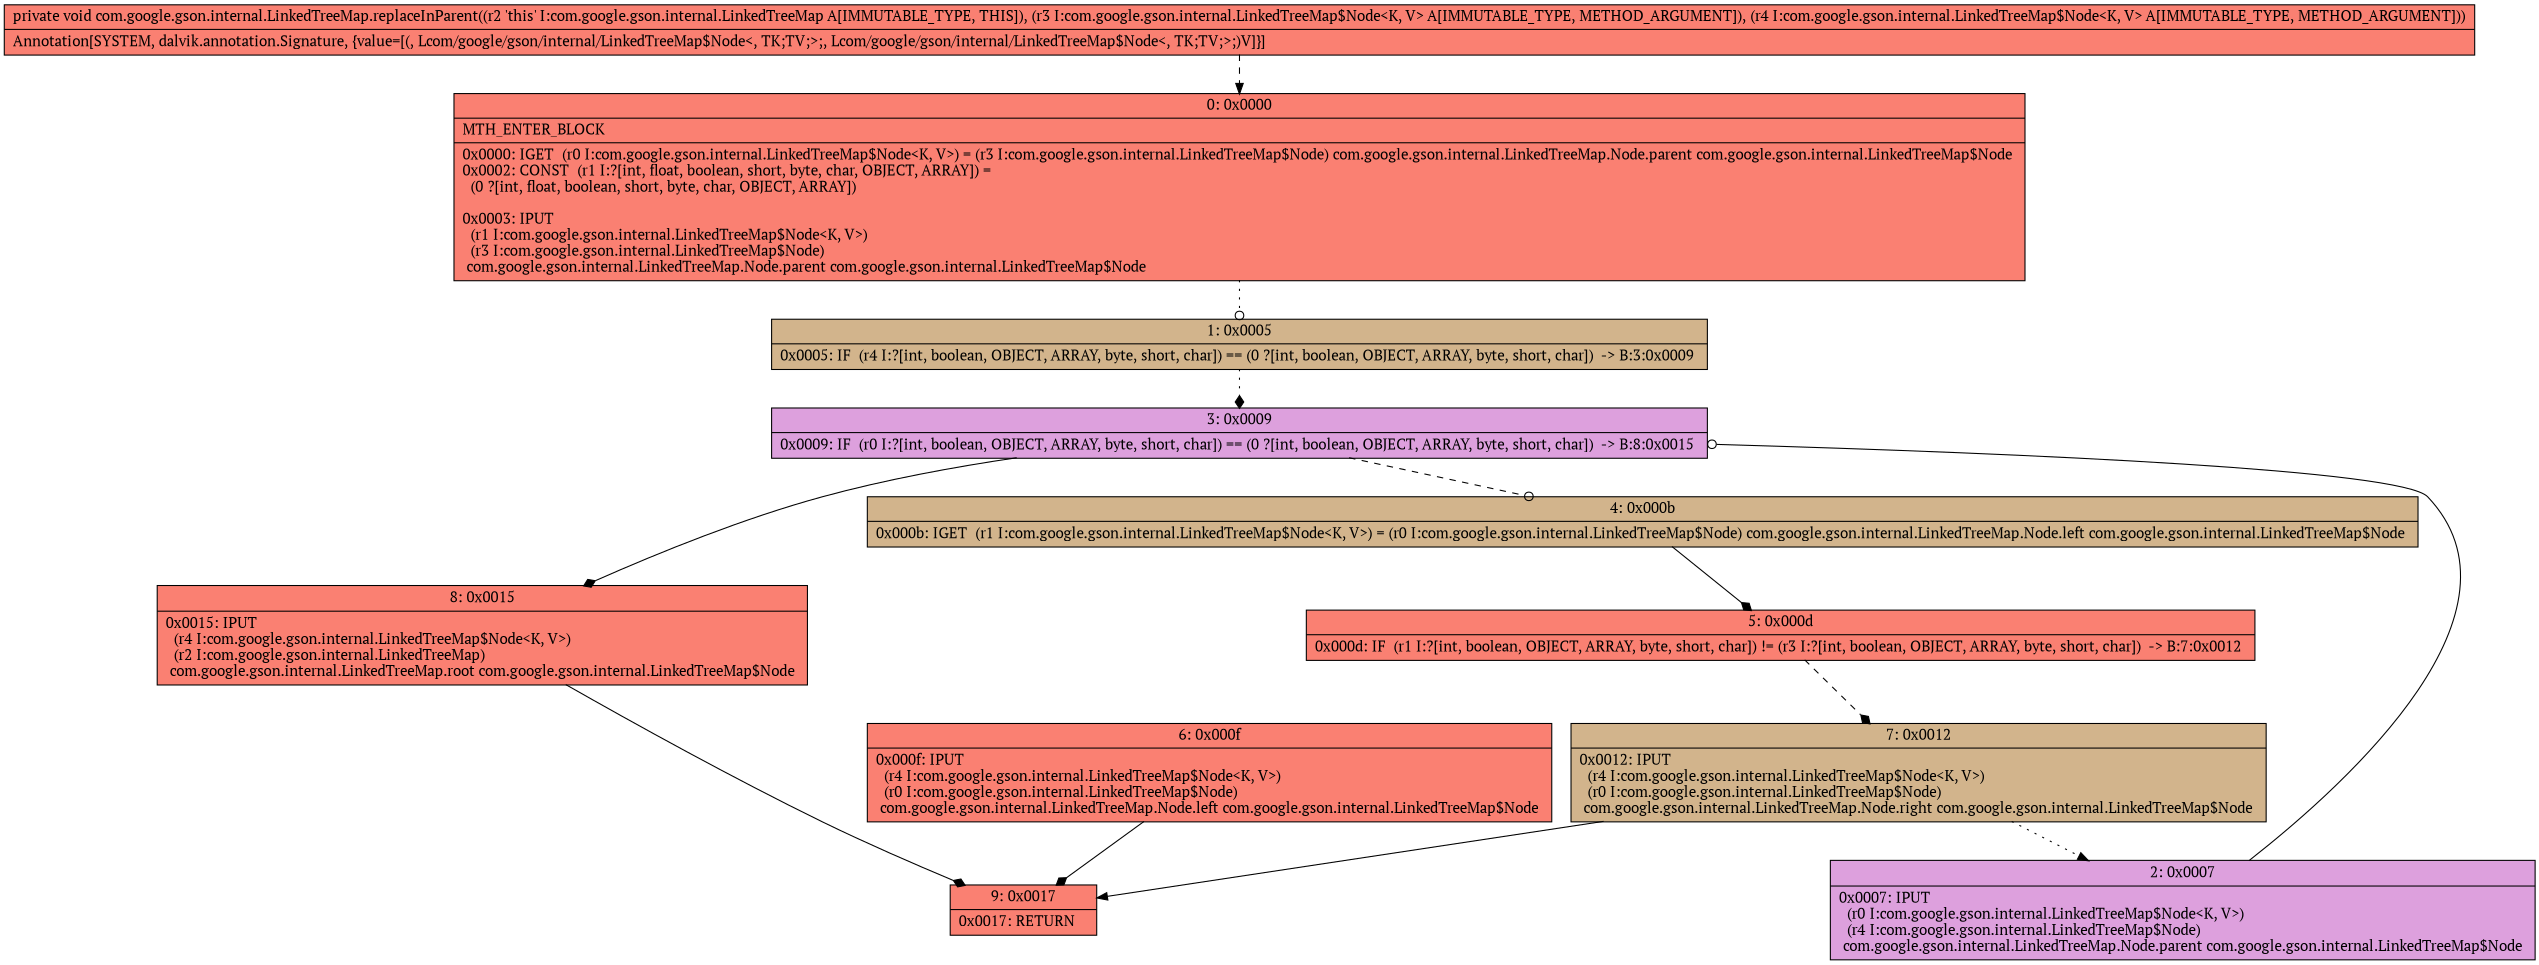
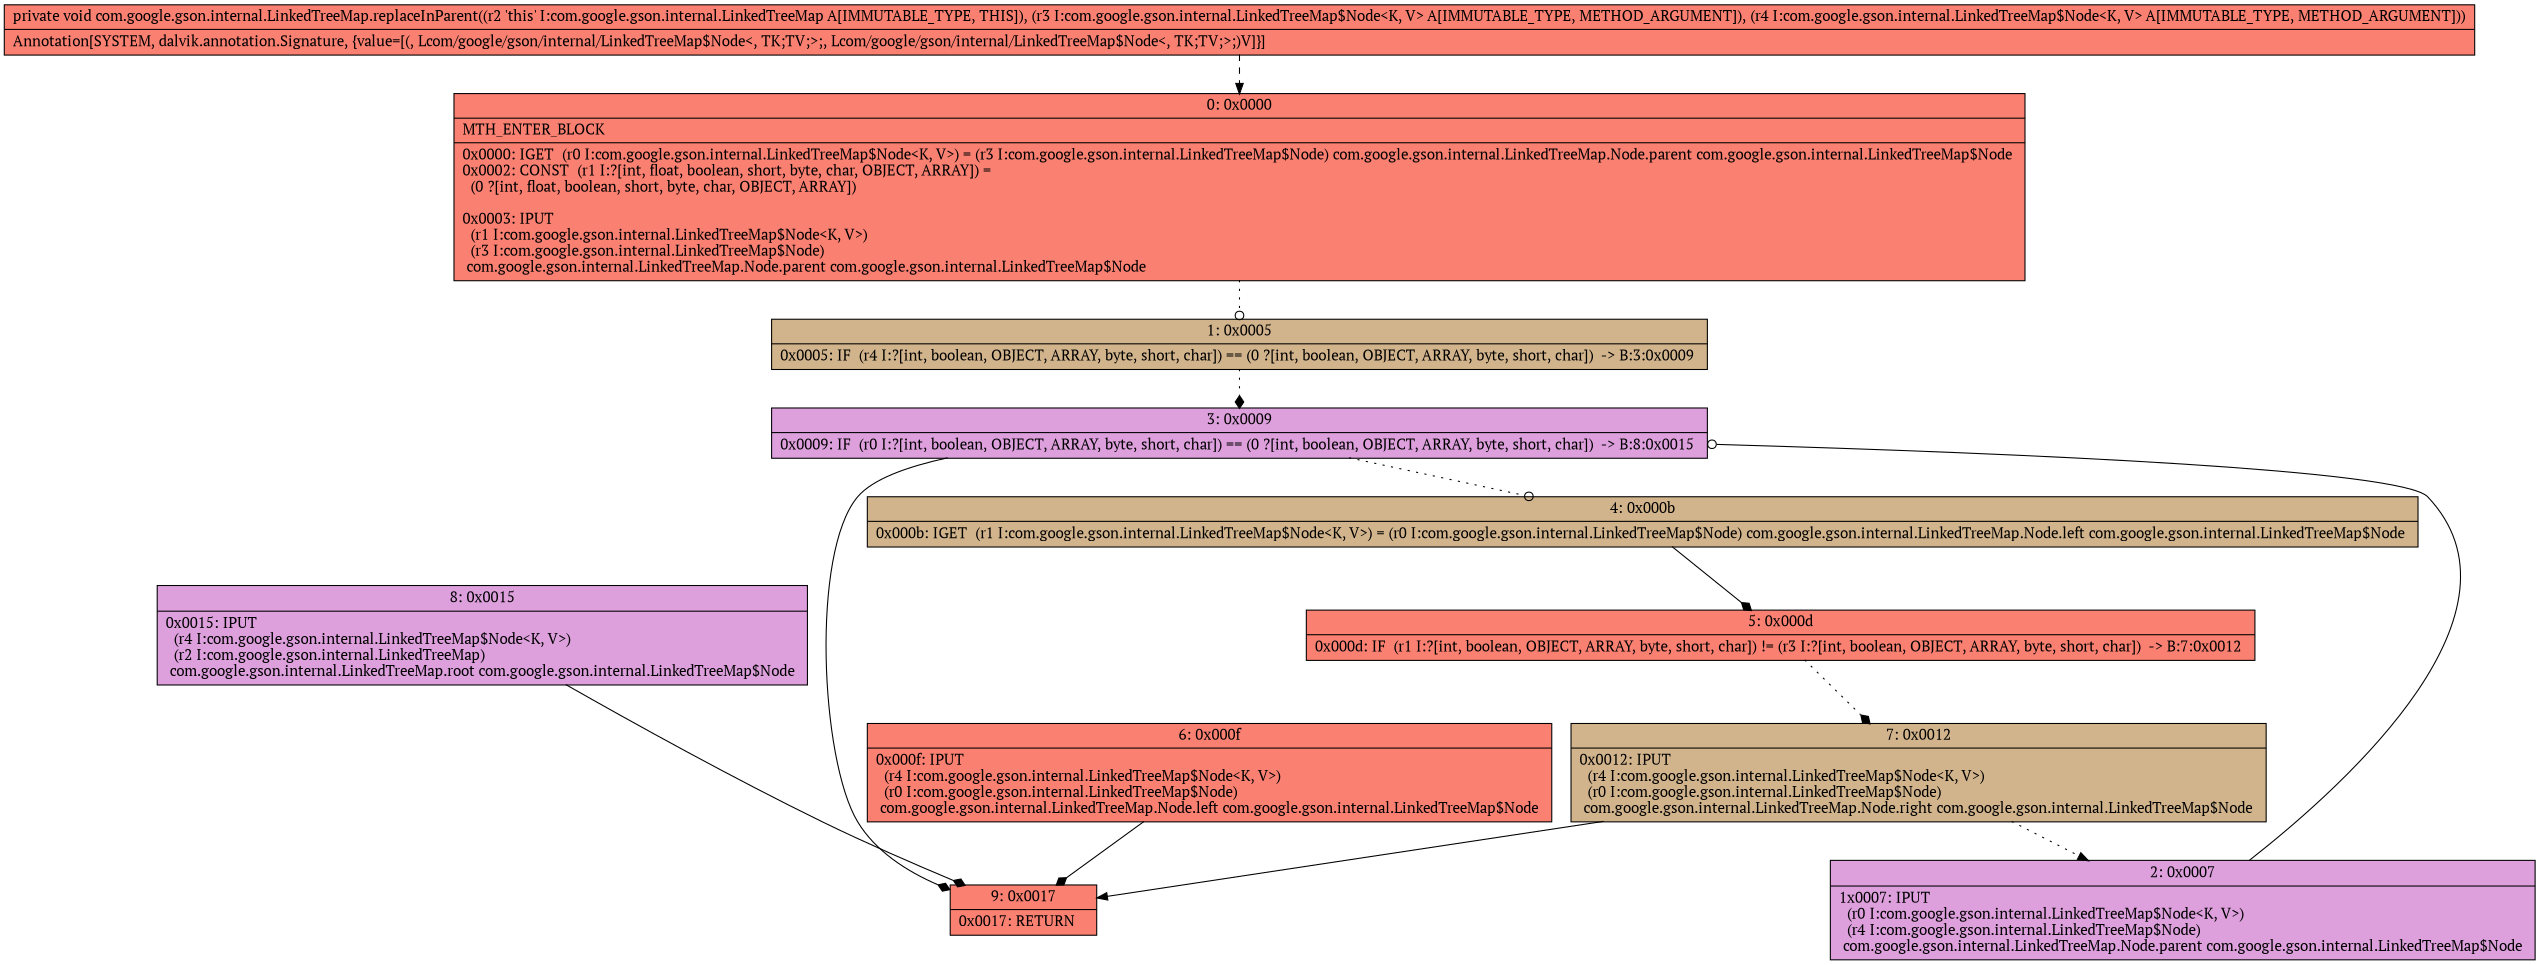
edge "3: 0x0009" -> "4: 0x000b": style dashed -> dotted
edge "3: 0x0009" -> "8: 0x0015": now "3: 0x0009" -> "9: 0x0017"
node "8: 0x0015": fillcolor salmon -> plum
edge "5: 0x000d" -> "7: 0x0012": style dashed -> dotted
node "2: 0x0007": text "0x0007: IPUT" -> "1x0007: IPUT"
